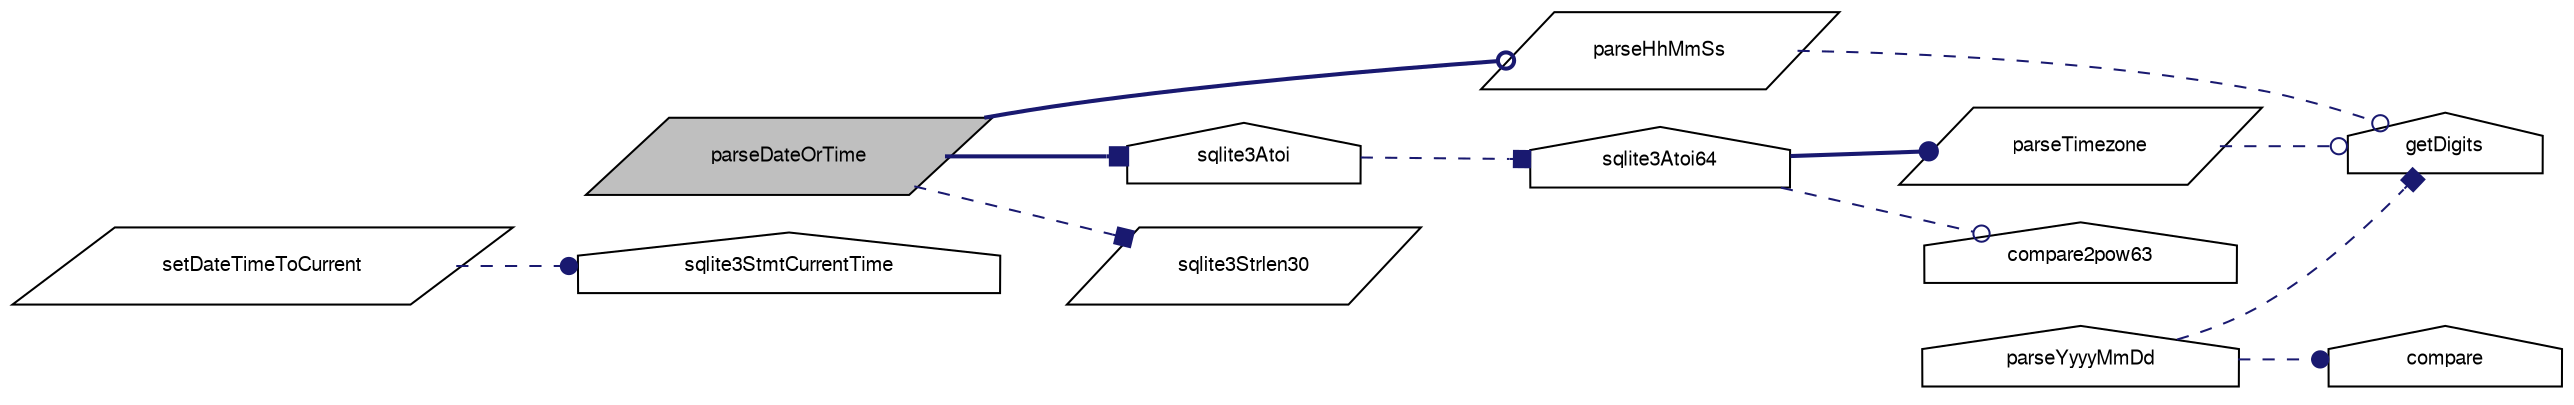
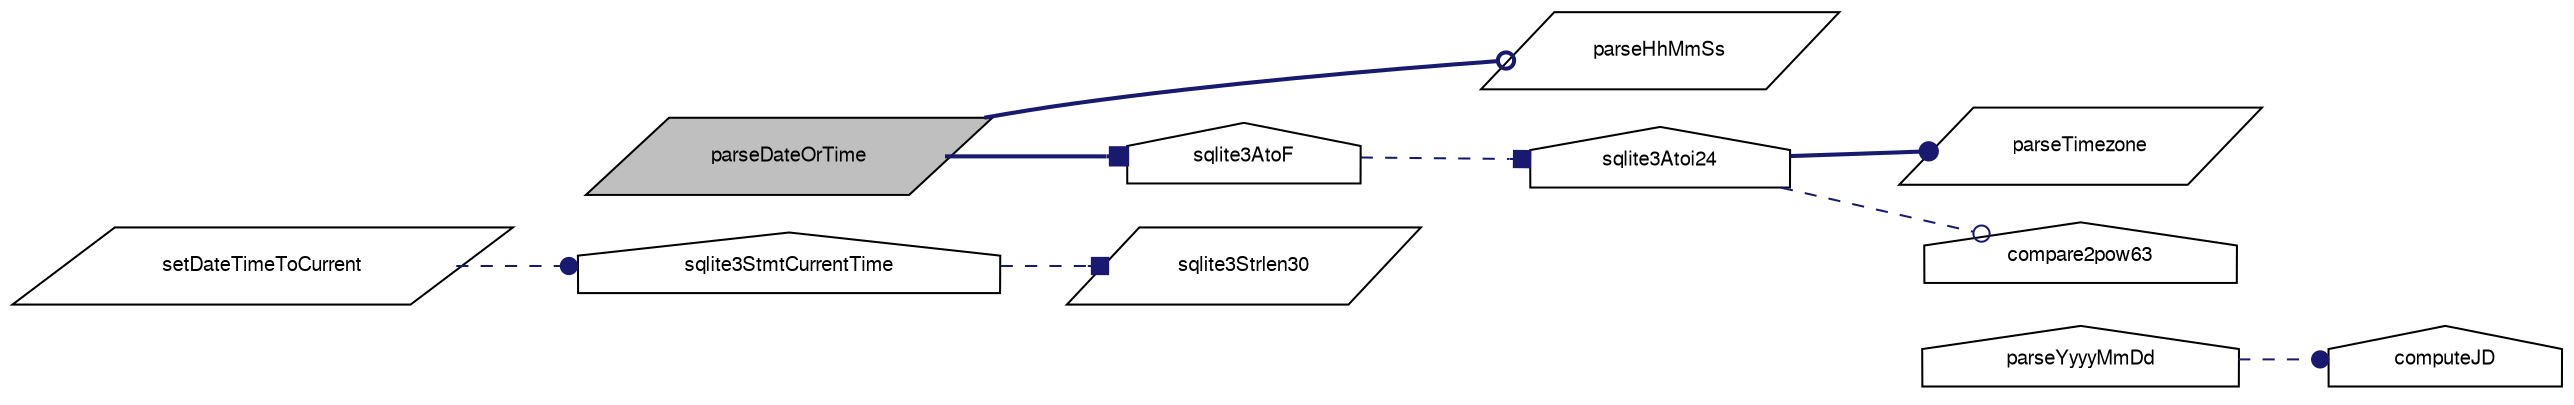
node "getDigits": removed
node "sqlite3Atoi": label "sqlite3Atoi" -> "sqlite3AtoF"
node "sqlite3Atoi64": label "sqlite3Atoi64" -> "sqlite3Atoi24"
edge "parseDateOrTime" -> "sqlite3Strlen30": now "sqlite3StmtCurrentTime" -> "sqlite3Strlen30"
node "compare": label "compare" -> "computeJD"
